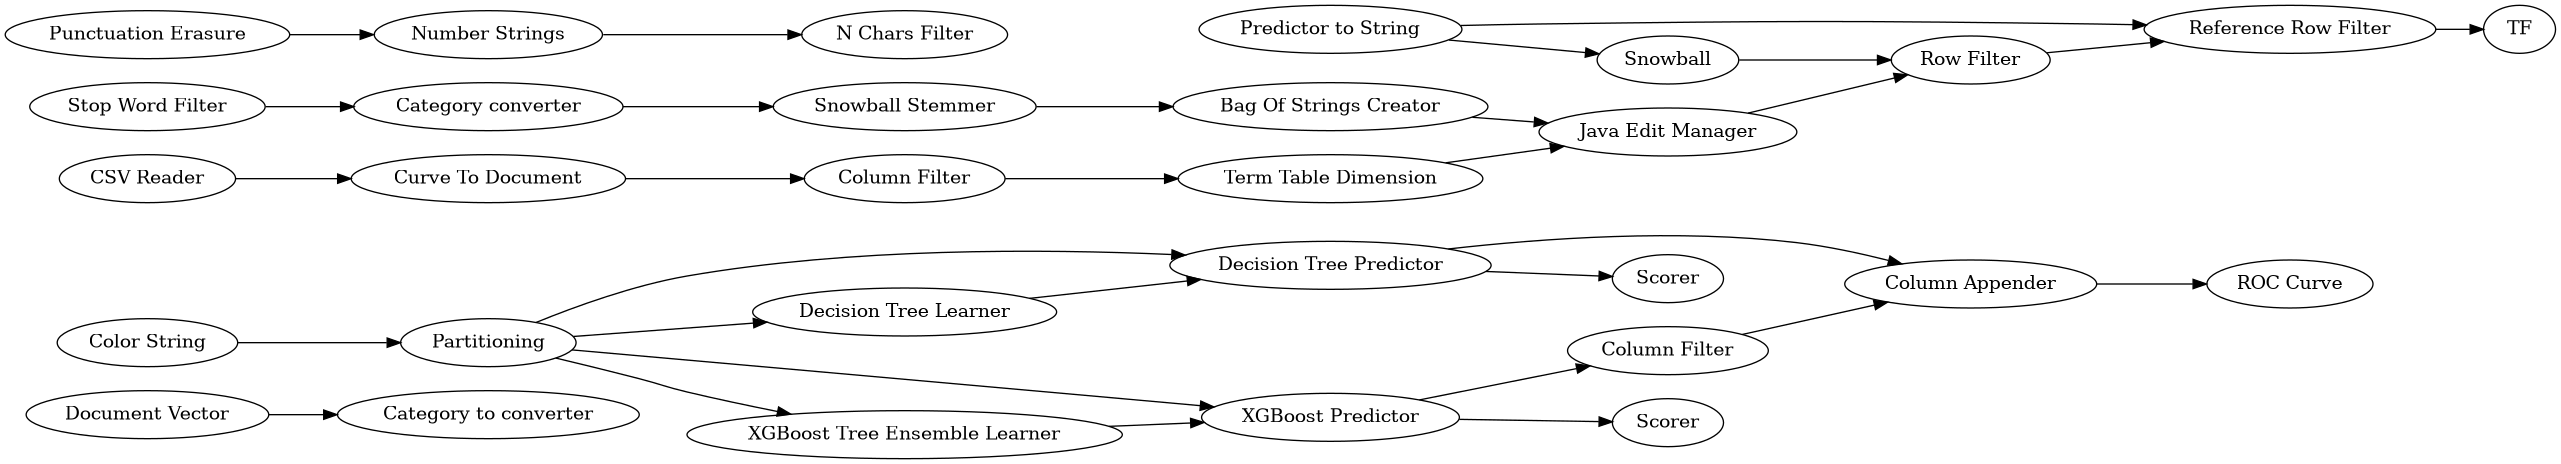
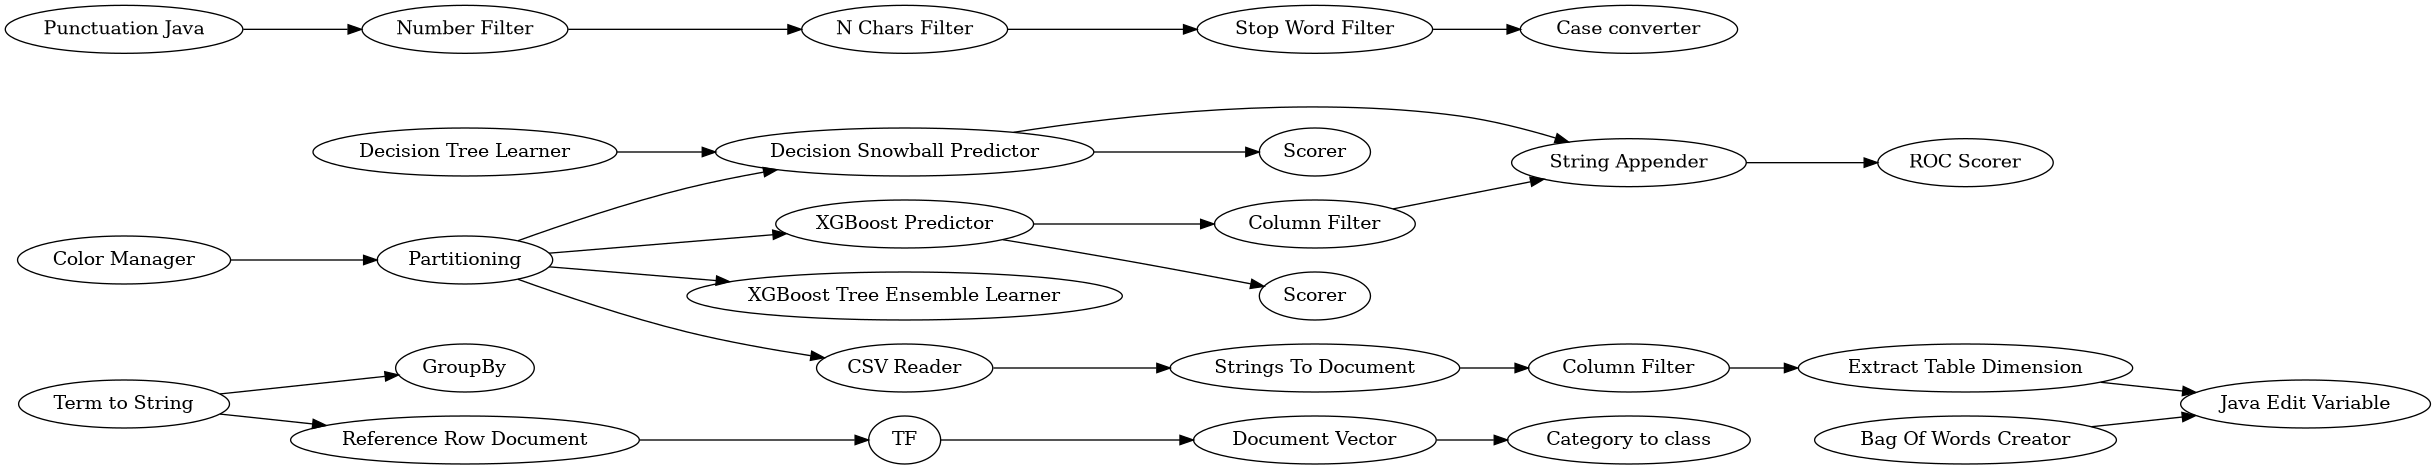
edge "N Chars Filter" -> "Stop Word Filter": added
node "Predictor to String": label "Predictor to String" -> "Term to String"
node "Reference Row Filter": label "Reference Row Filter" -> "Reference Row Document"
node "Punctuation Erasure": label "Punctuation Erasure" -> "Punctuation Java"
node "Number Strings": label "Number Strings" -> "Number Filter"
node "Snowball": label "Snowball" -> "GroupBy"
node "Row Filter": removed
node "Category converter": label "Category converter" -> "Case converter"
node "Snowball Stemmer": removed
node "Bag Of Strings Creator": label "Bag Of Strings Creator" -> "Bag Of Words Creator"
node "Java Edit Manager": label "Java Edit Manager" -> "Java Edit Variable"
node "Curve To Document": label "Curve To Document" -> "Strings To Document"
node "Term Table Dimension": label "Term Table Dimension" -> "Extract Table Dimension"
node "Decision Tree Predictor": label "Decision Tree Predictor" -> "Decision Snowball Predictor"
node "Column Appender": label "Column Appender" -> "String Appender"
node "ROC Curve": label "ROC Curve" -> "ROC Scorer"
edge "Partitioning" -> "Decision Tree Learner": now "Partitioning" -> "CSV Reader"
node "Color String": label "Color String" -> "Color Manager"
node "Category to converter": label "Category to converter" -> "Category to class"
edge "XGBoost Tree Ensemble Learner" -> "XGBoost Predictor": removed
edge "TF" -> "Document Vector": added
